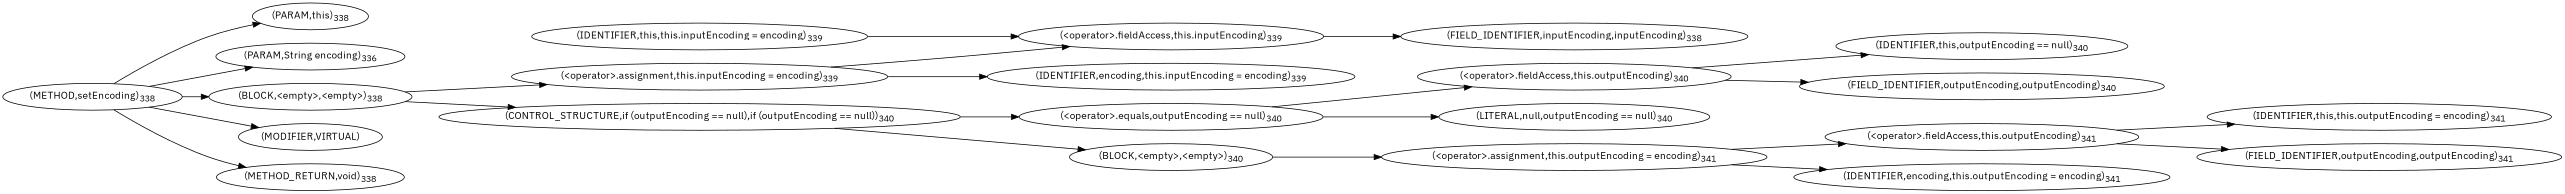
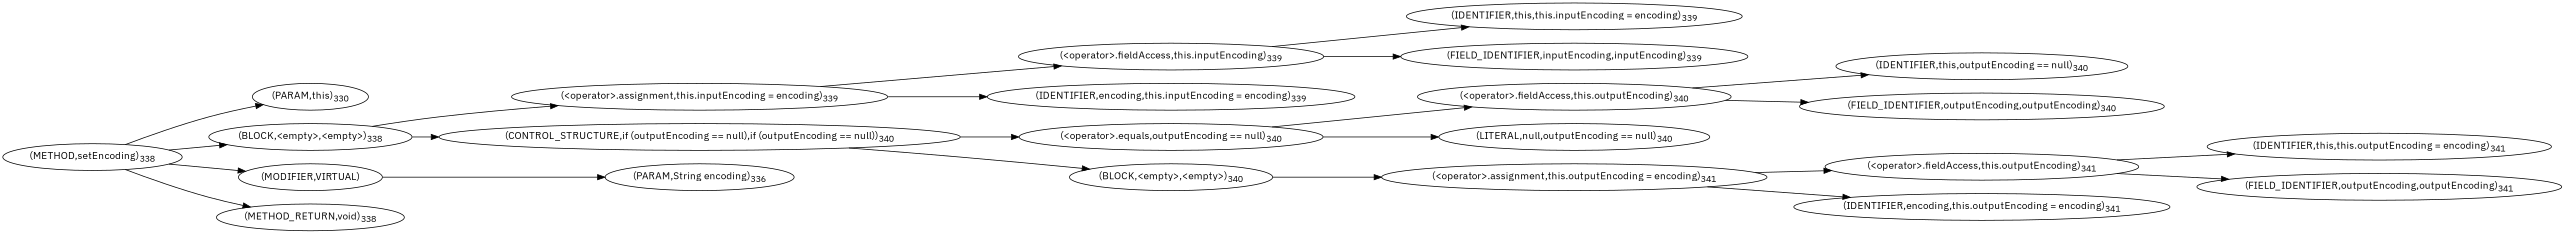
node "(PARAM,this)": text "338" -> "330"
node "(FIELD_IDENTIFIER,inputEncoding,inputEncoding)": text "338" -> "339"
edge "(IDENTIFIER,this,this.inputEncoding = encoding)" -> "(<operator>.fieldAccess,this.inputEncoding)": reversed
edge "(METHOD,setEncoding)" -> "(PARAM,String encoding)": now "(MODIFIER,VIRTUAL)" -> "(PARAM,String encoding)"
